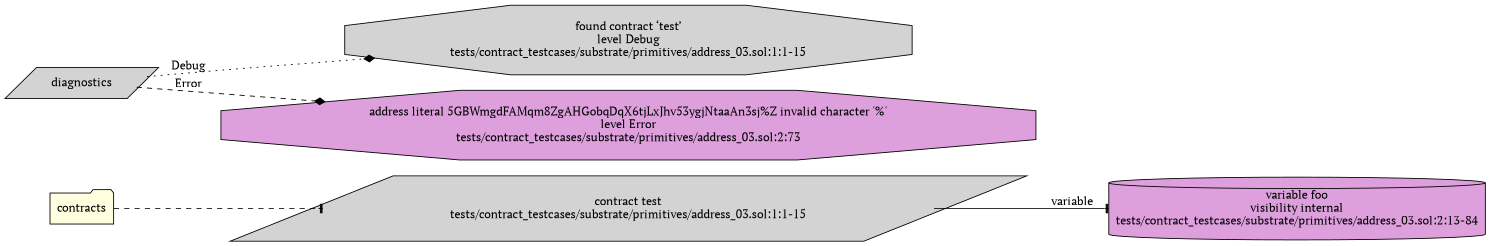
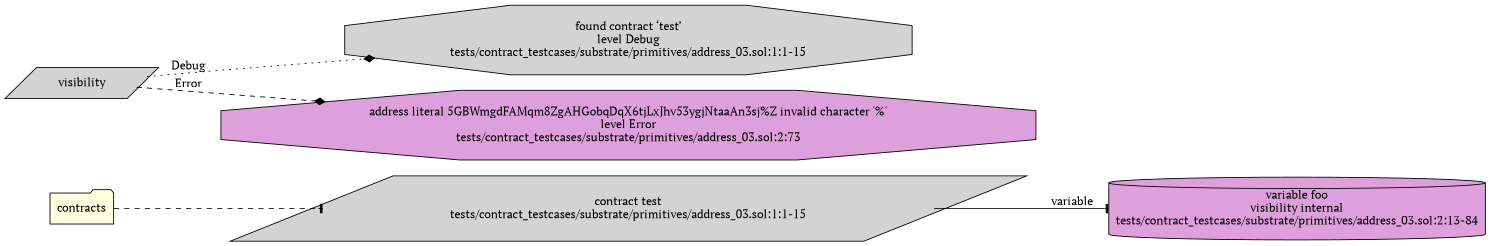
node "diagnostics": label "diagnostics" -> "visibility"
